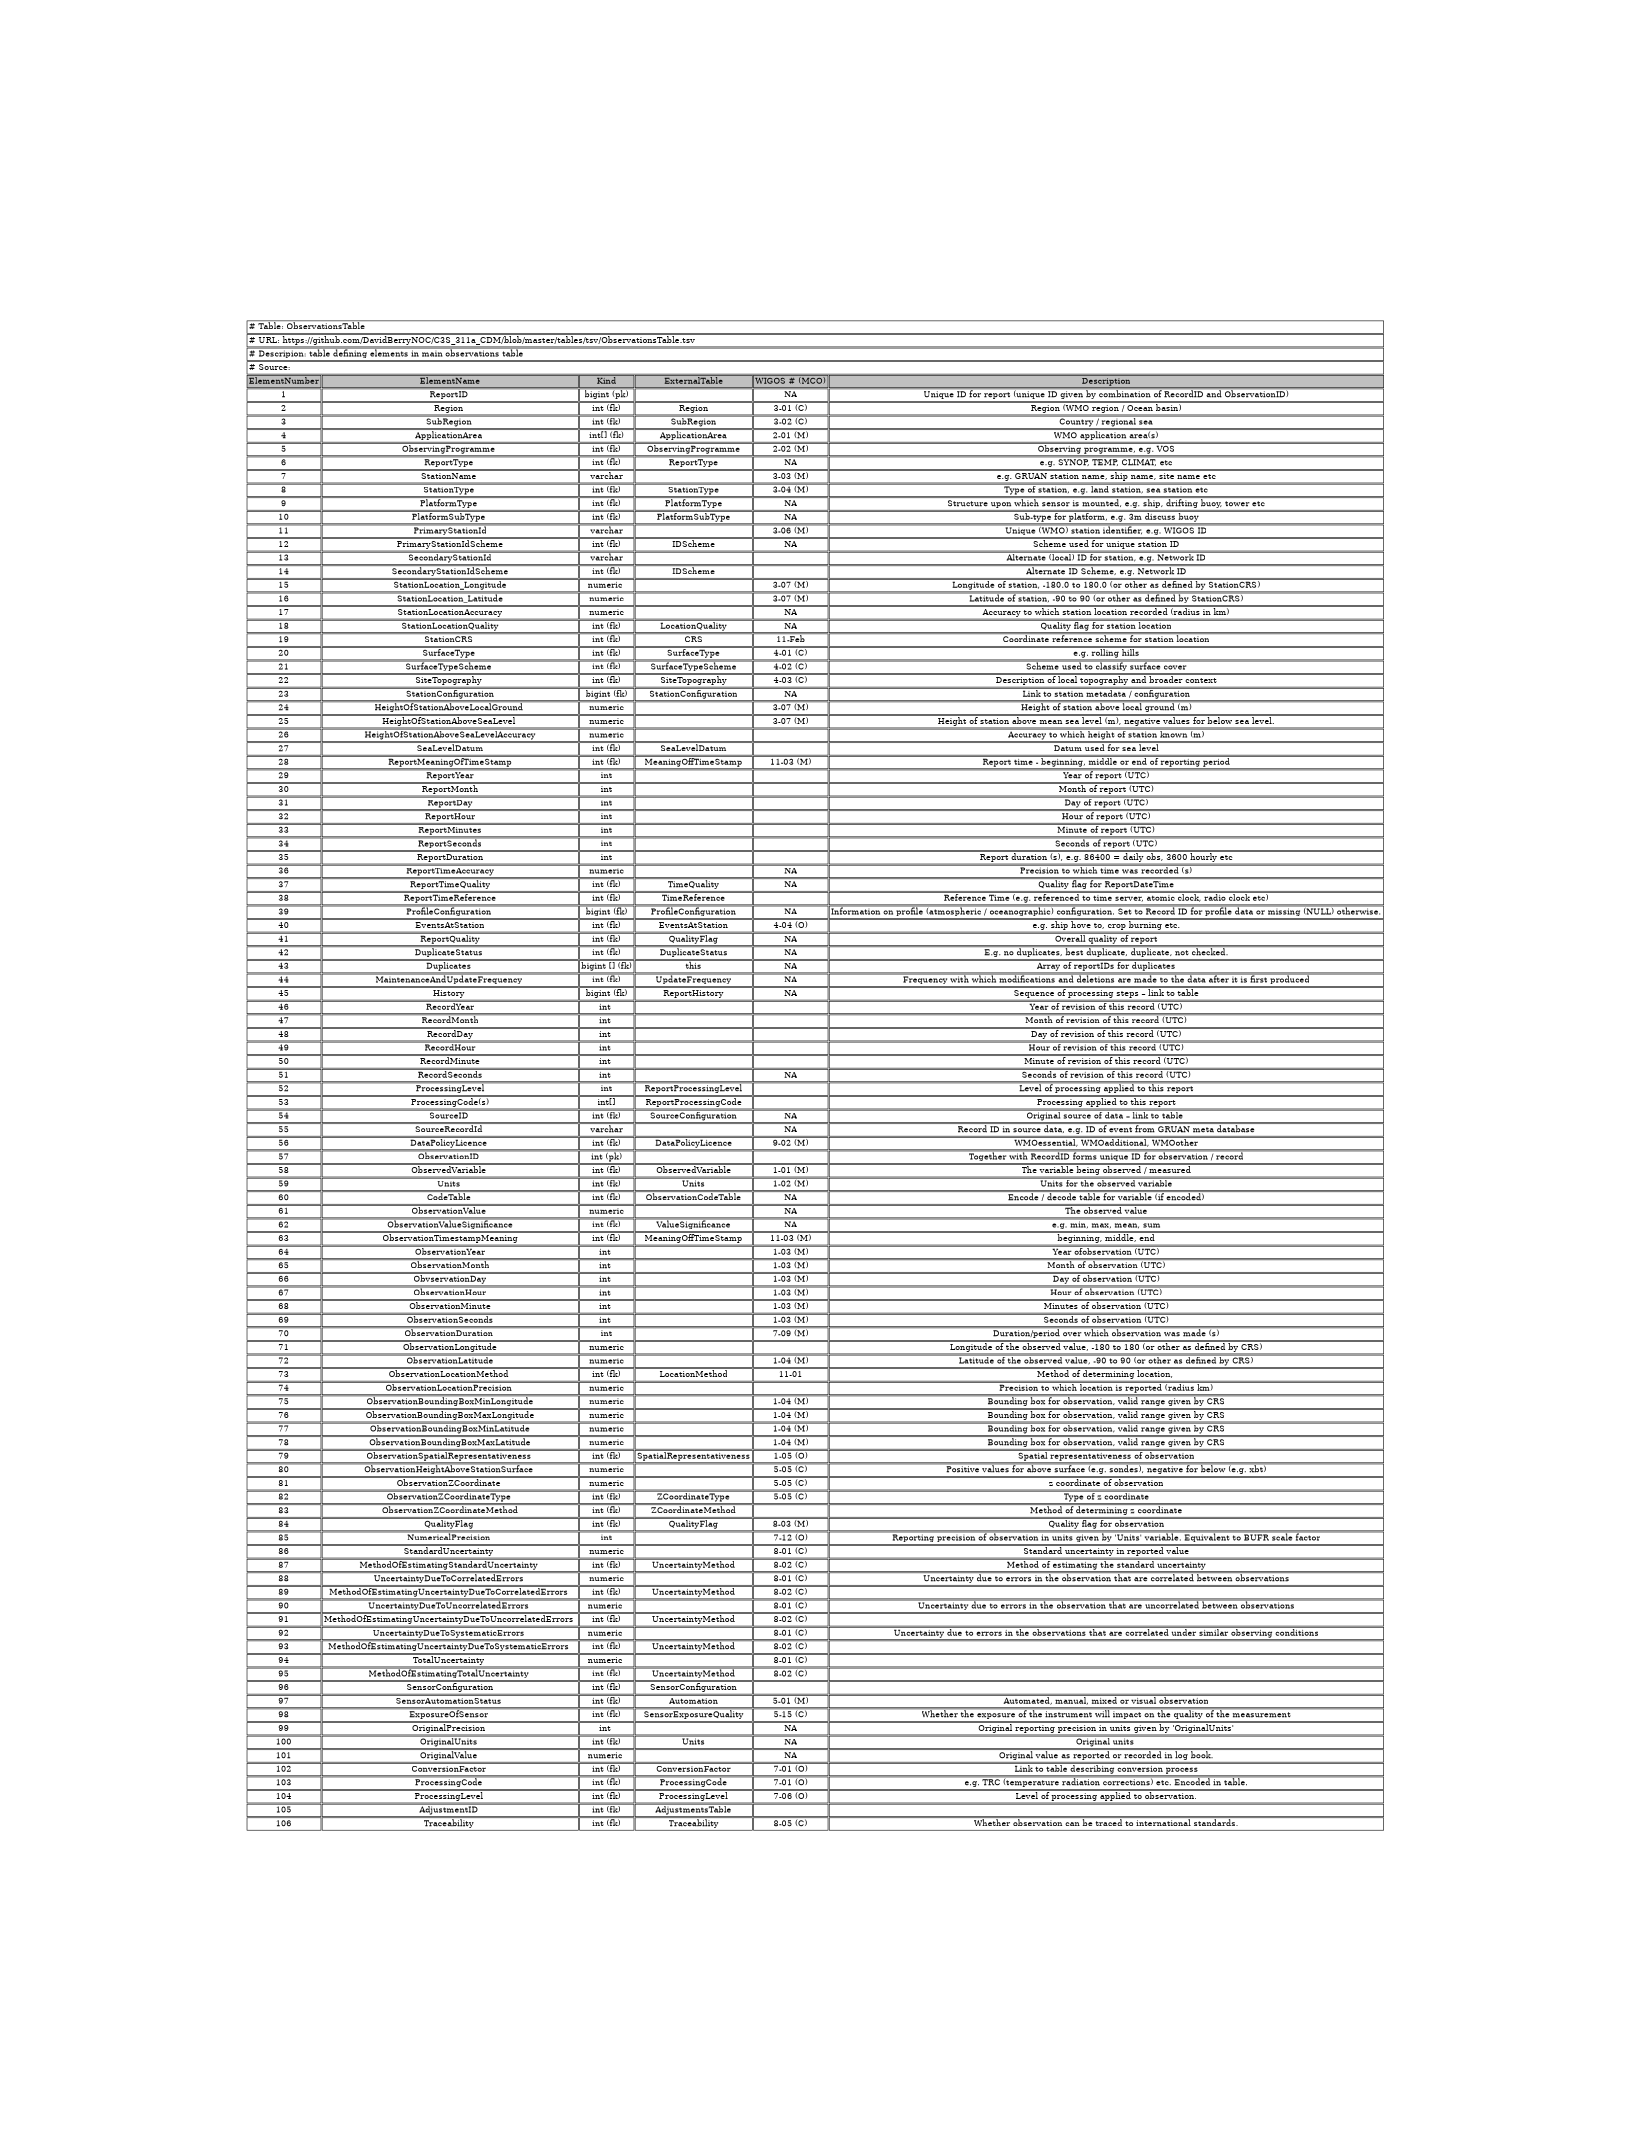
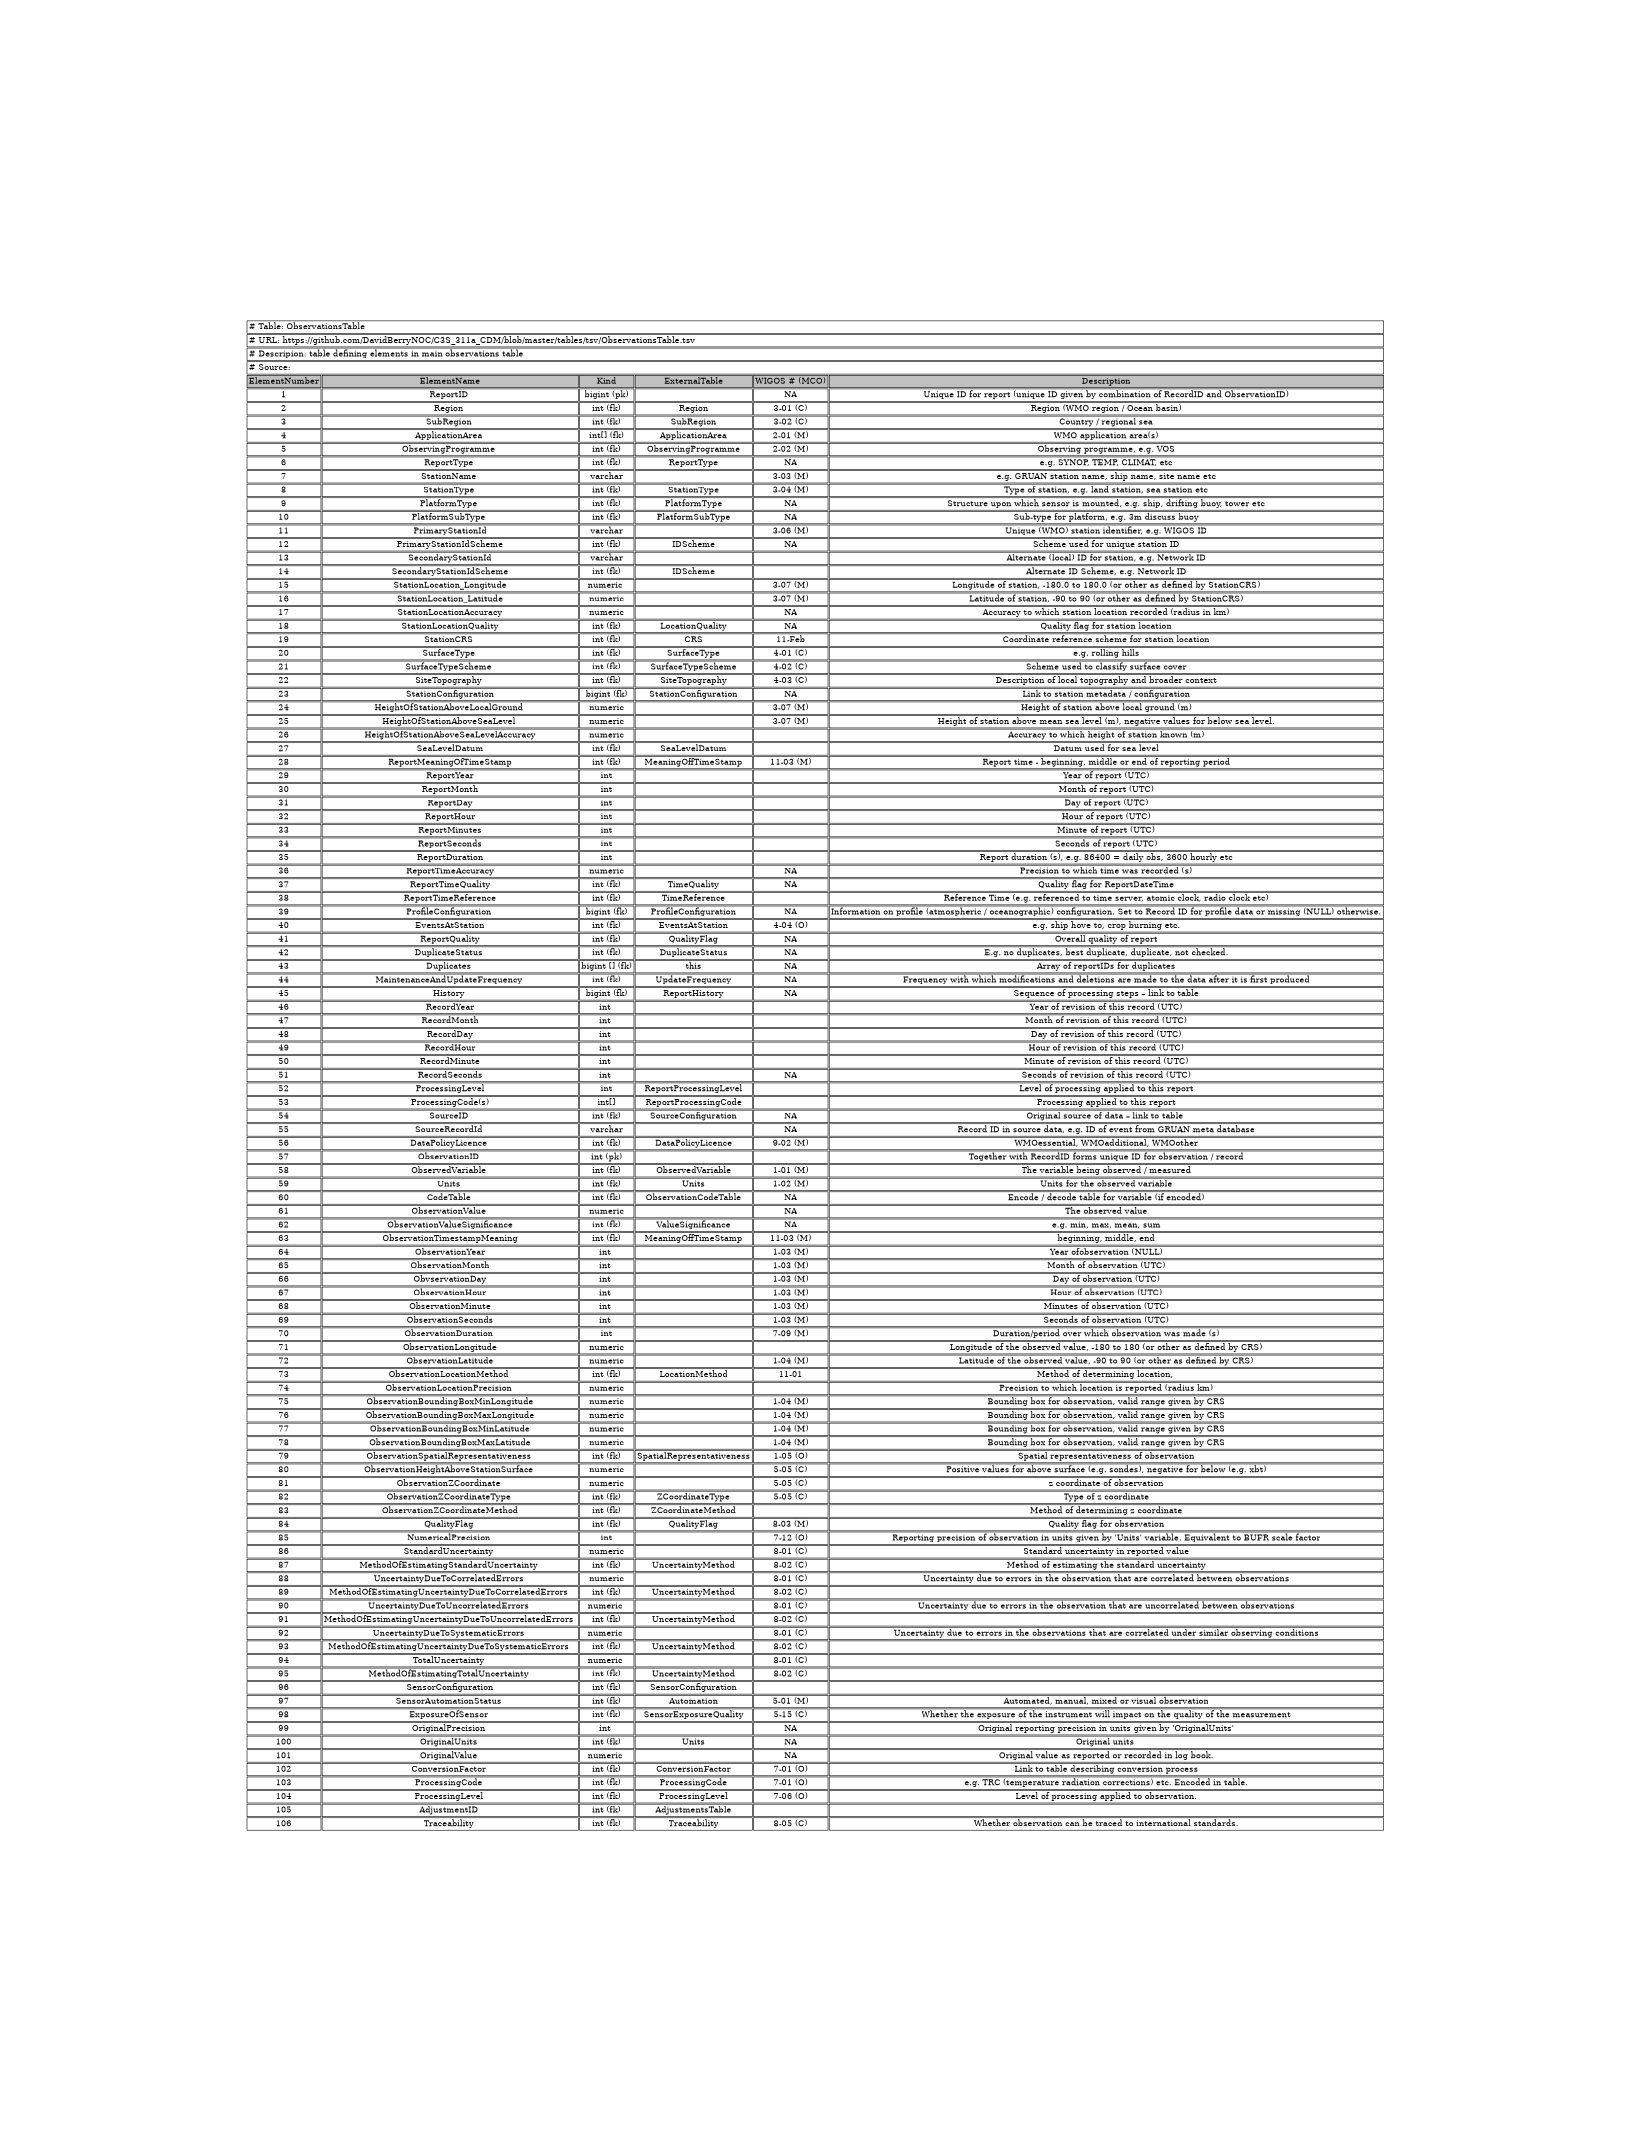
node "# Table: ObservationsTable": text "Year ofobservation (UTC)" -> "Year ofobservation (NULL)"
